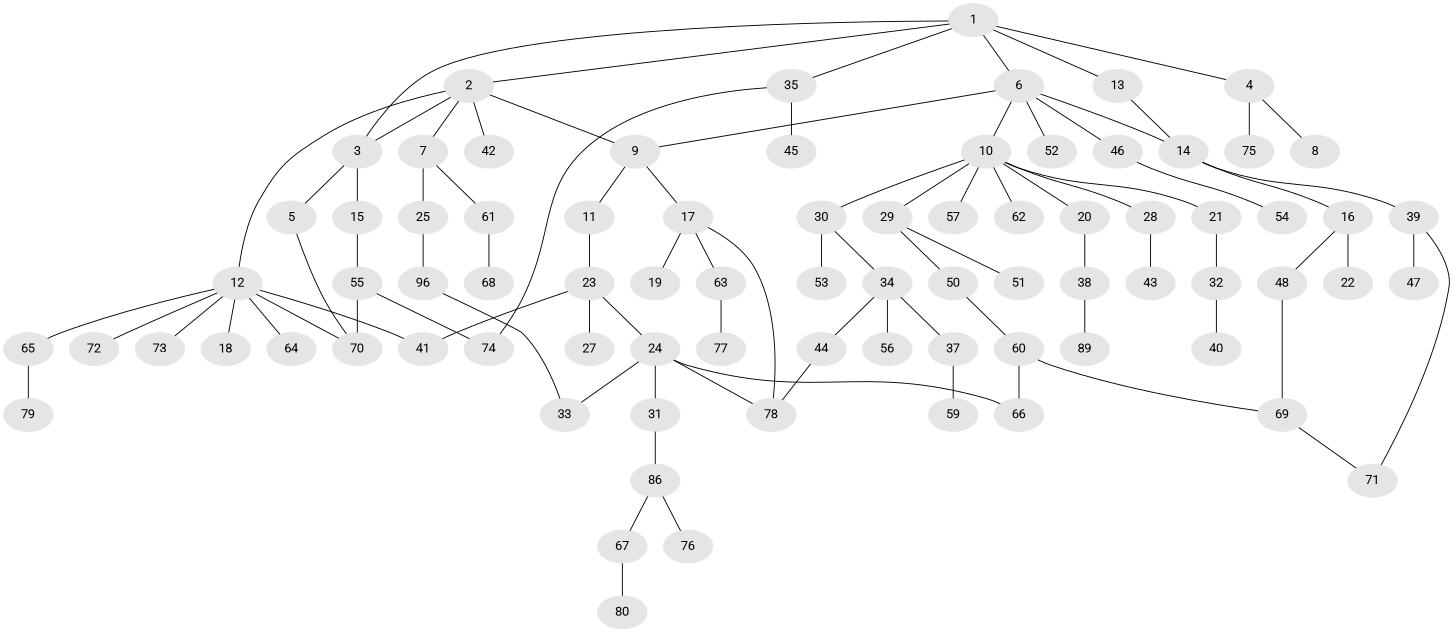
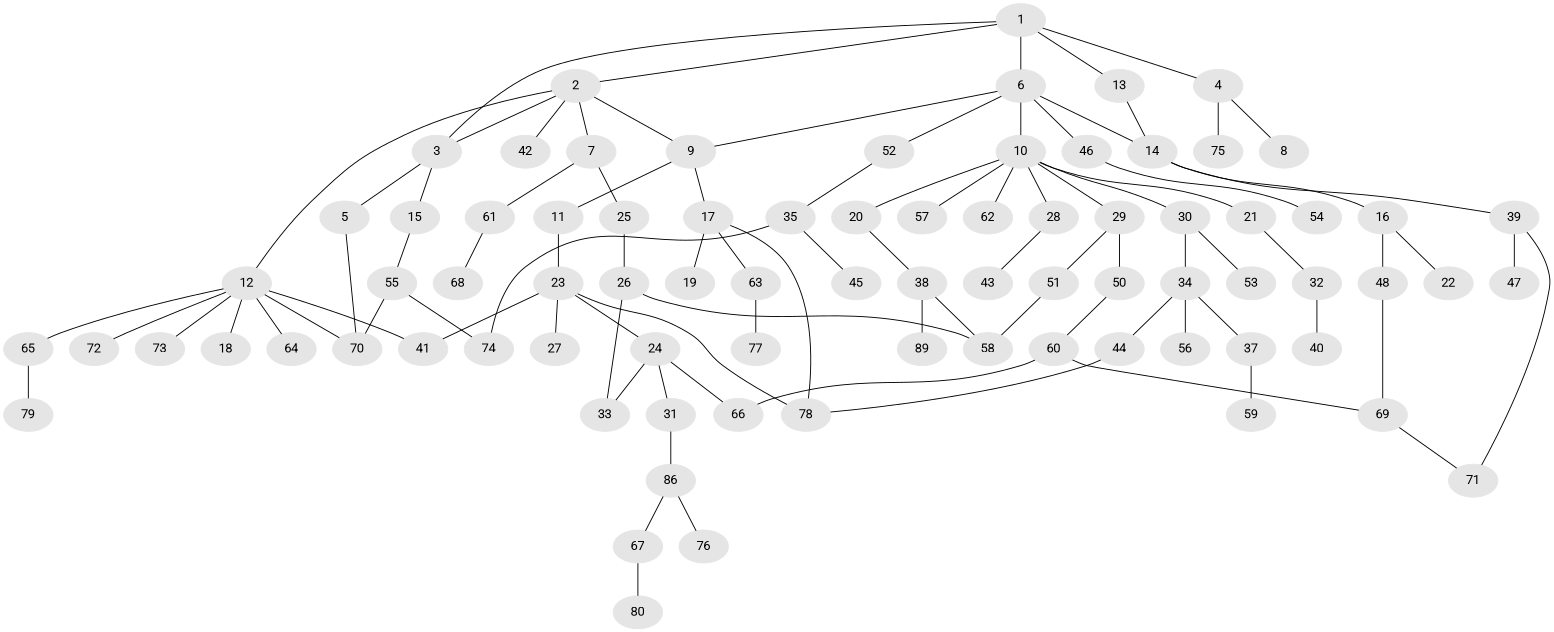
edge "1" -- "35": now "52" -- "35"
node "96": label "96" -> "26"
node "58": added
edge "24" -- "78": now "23" -- "78"
